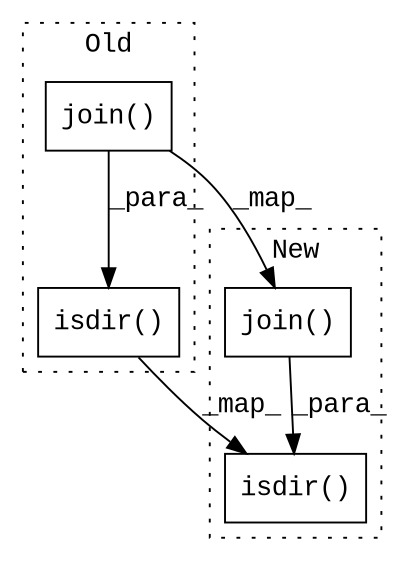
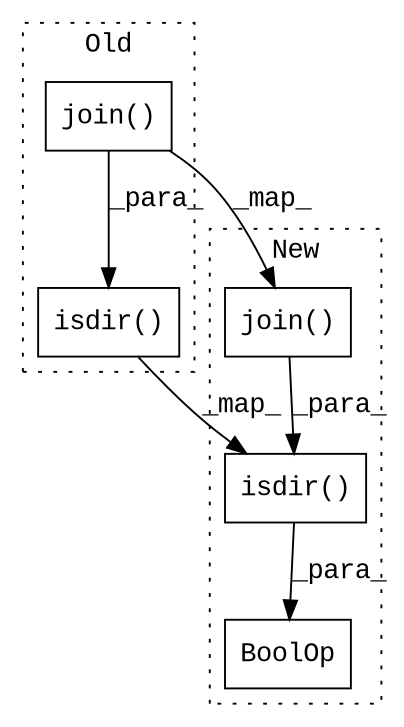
node "BoolOp": added
